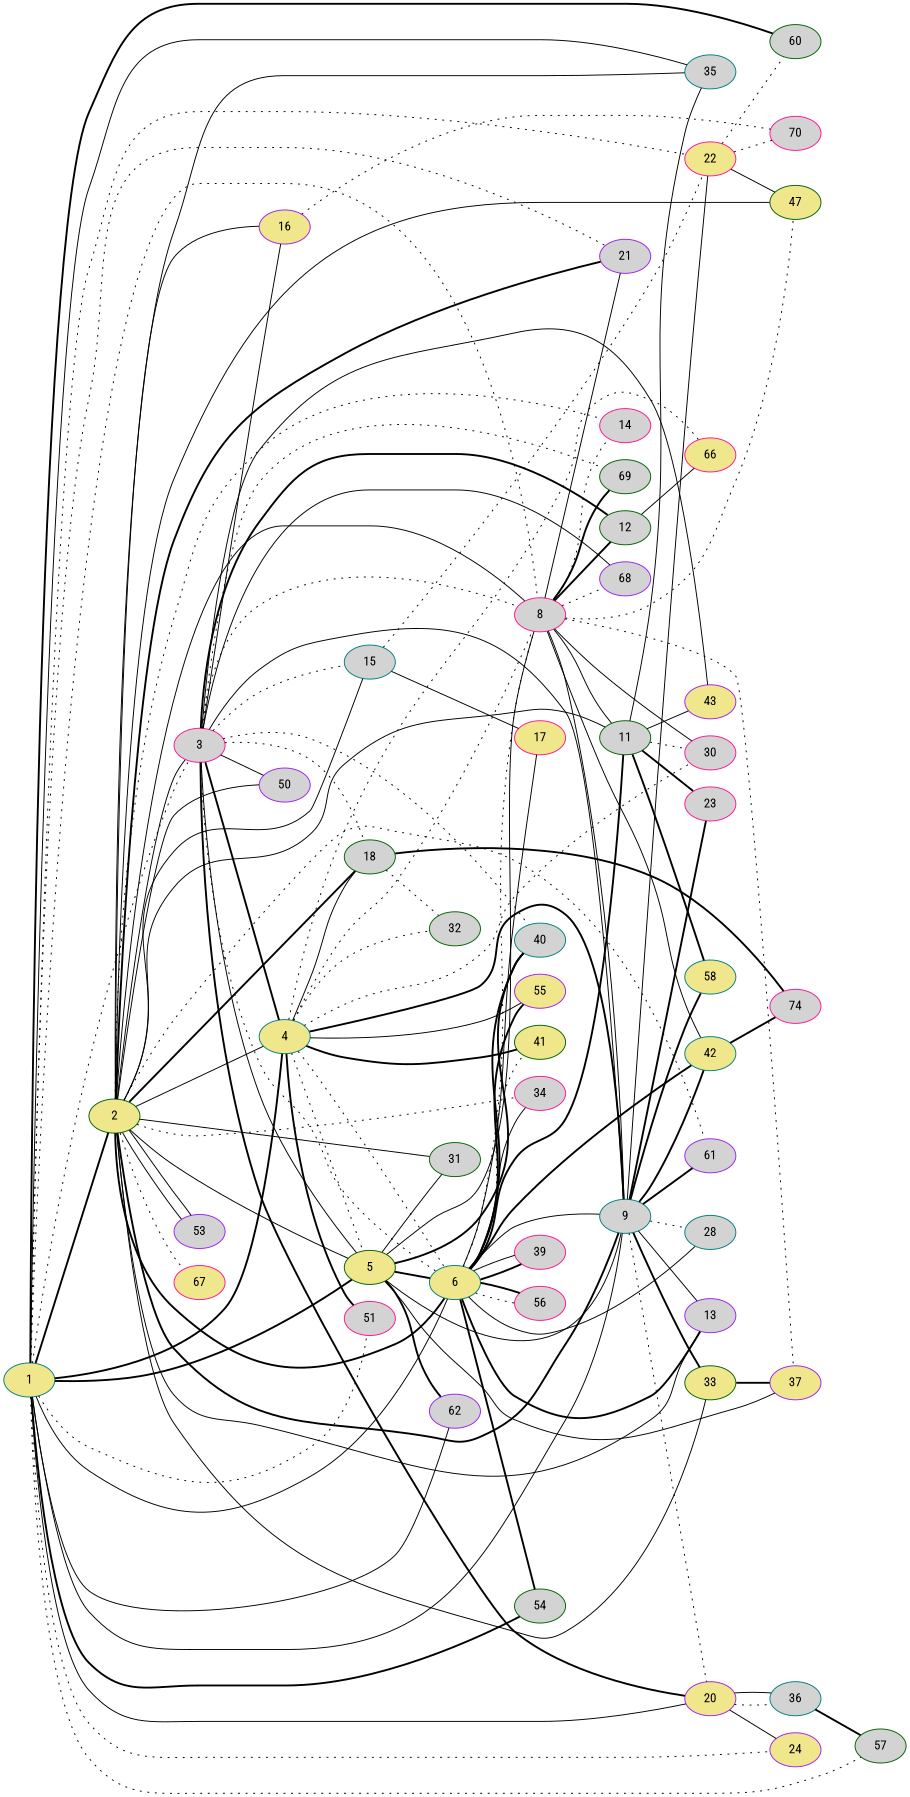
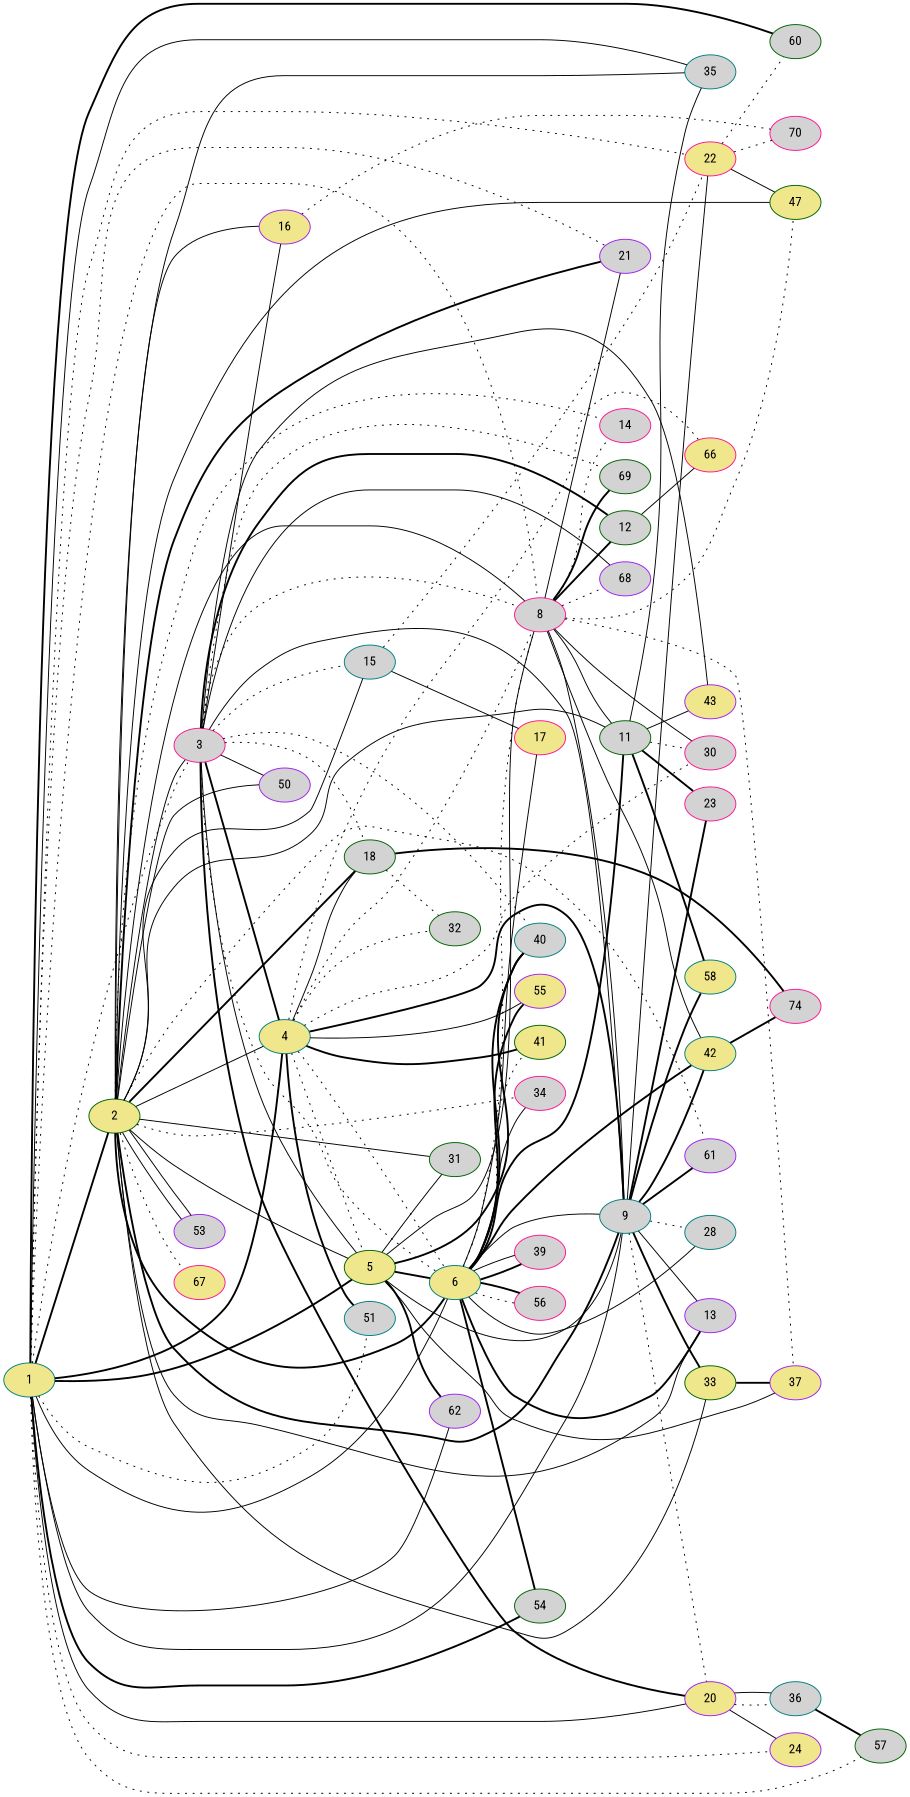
node "51": color deeppink -> teal
